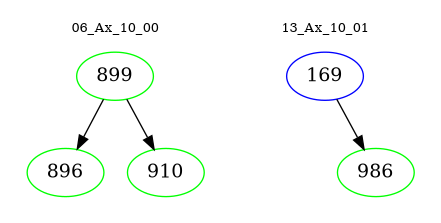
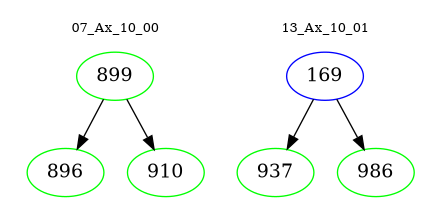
cluster "06_Ax_10_00": label "06_Ax_10_00" -> "07_Ax_10_00"
node "937": added
